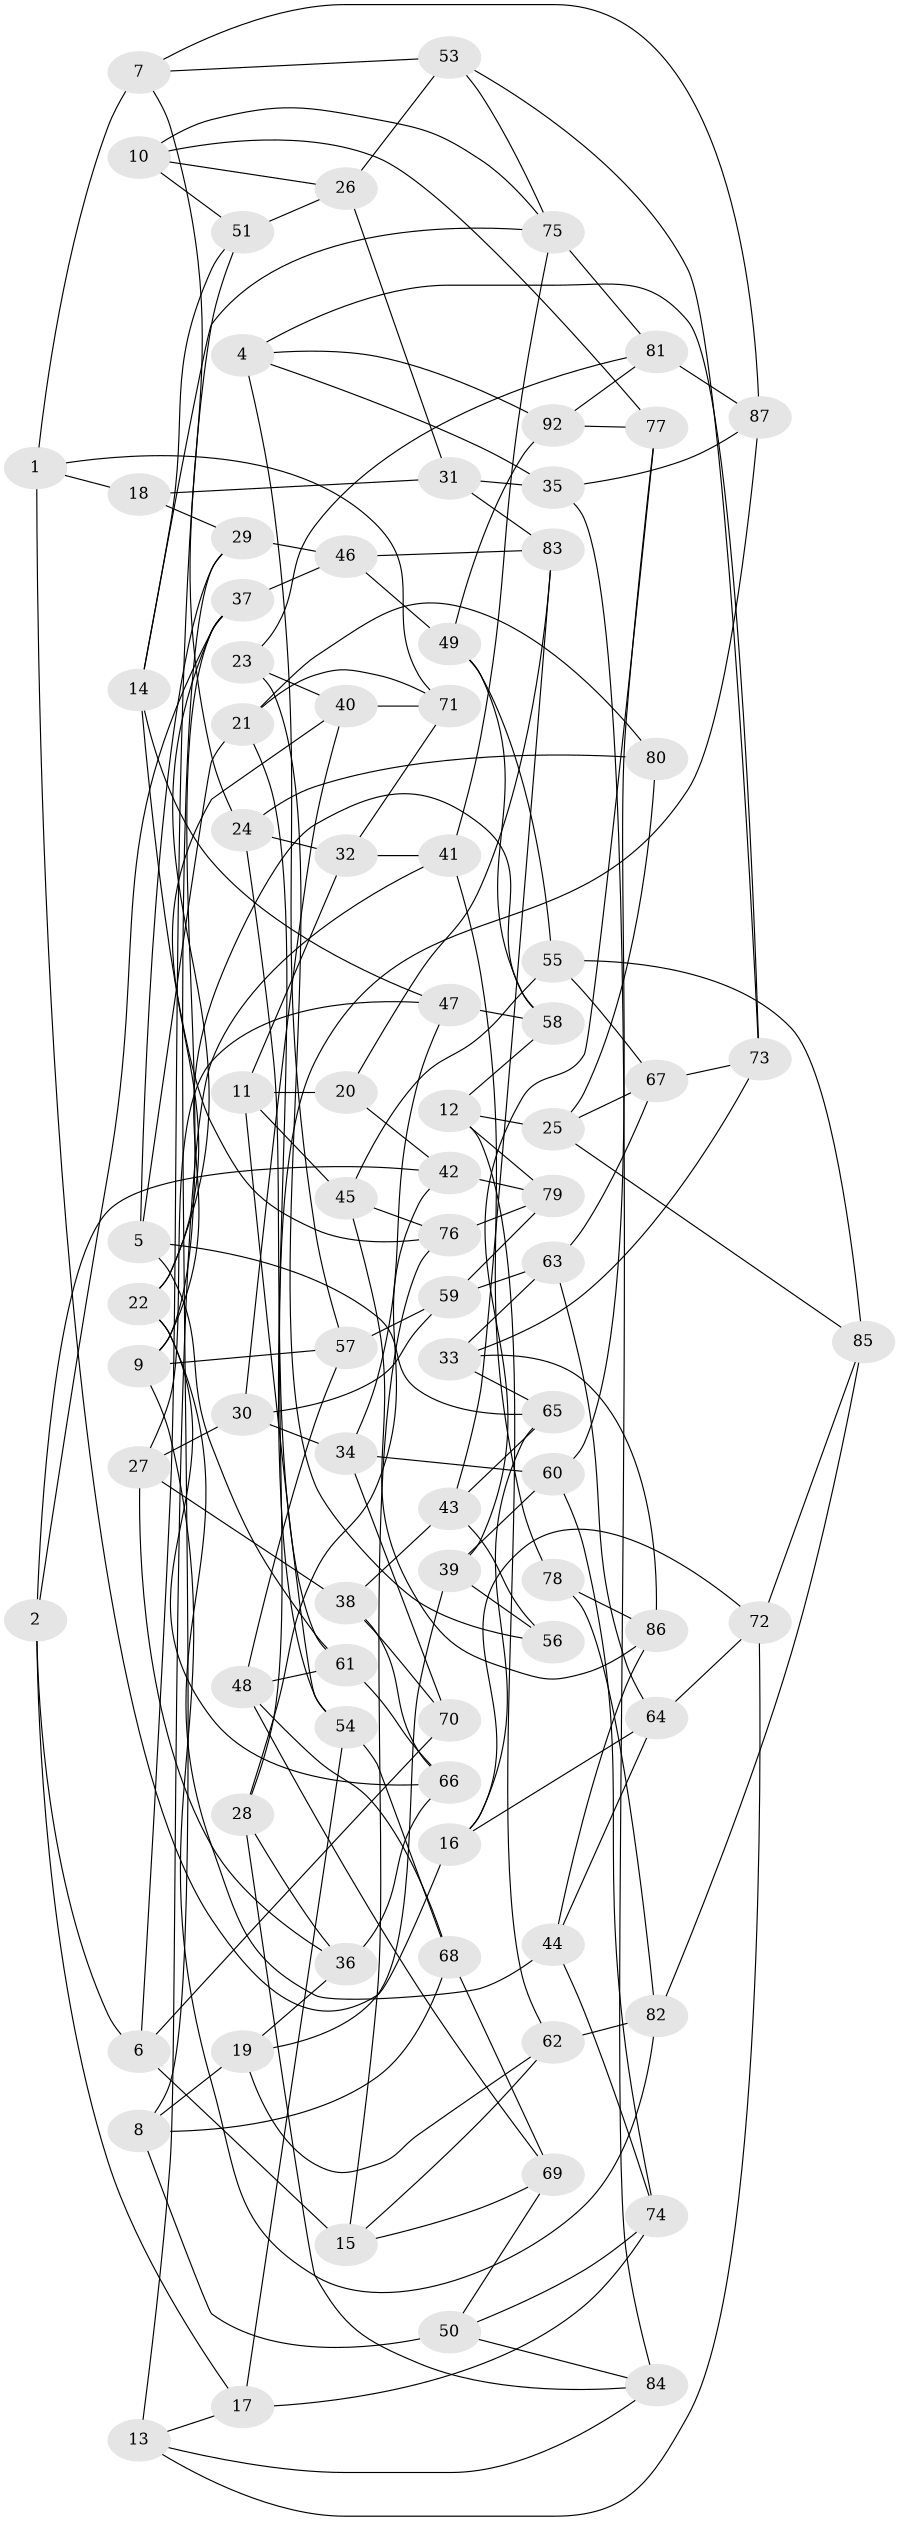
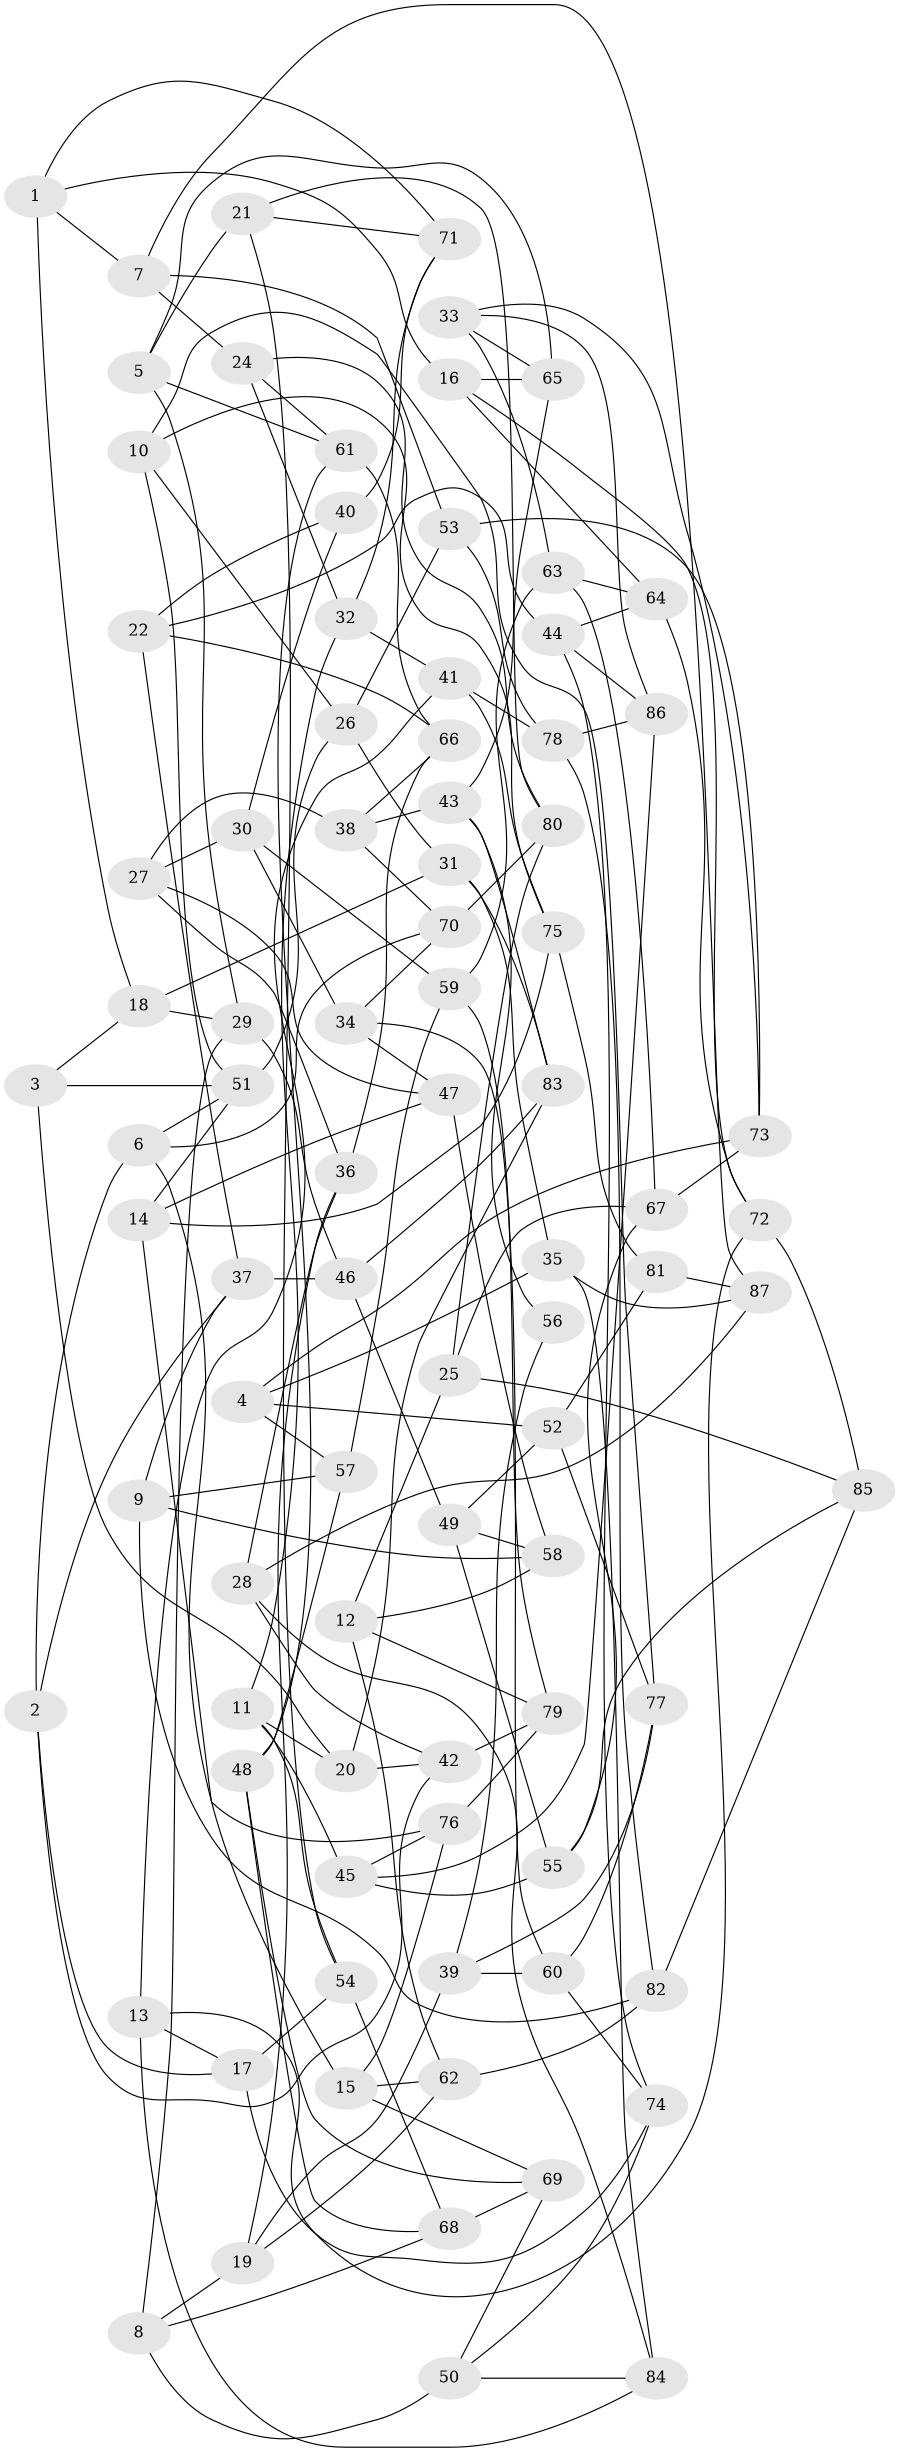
edge "53" -- "75": now "53" -- "78"
node "92": label "92" -> "52"
node "23": removed
edge "80" -- "70": added
node "3": added
